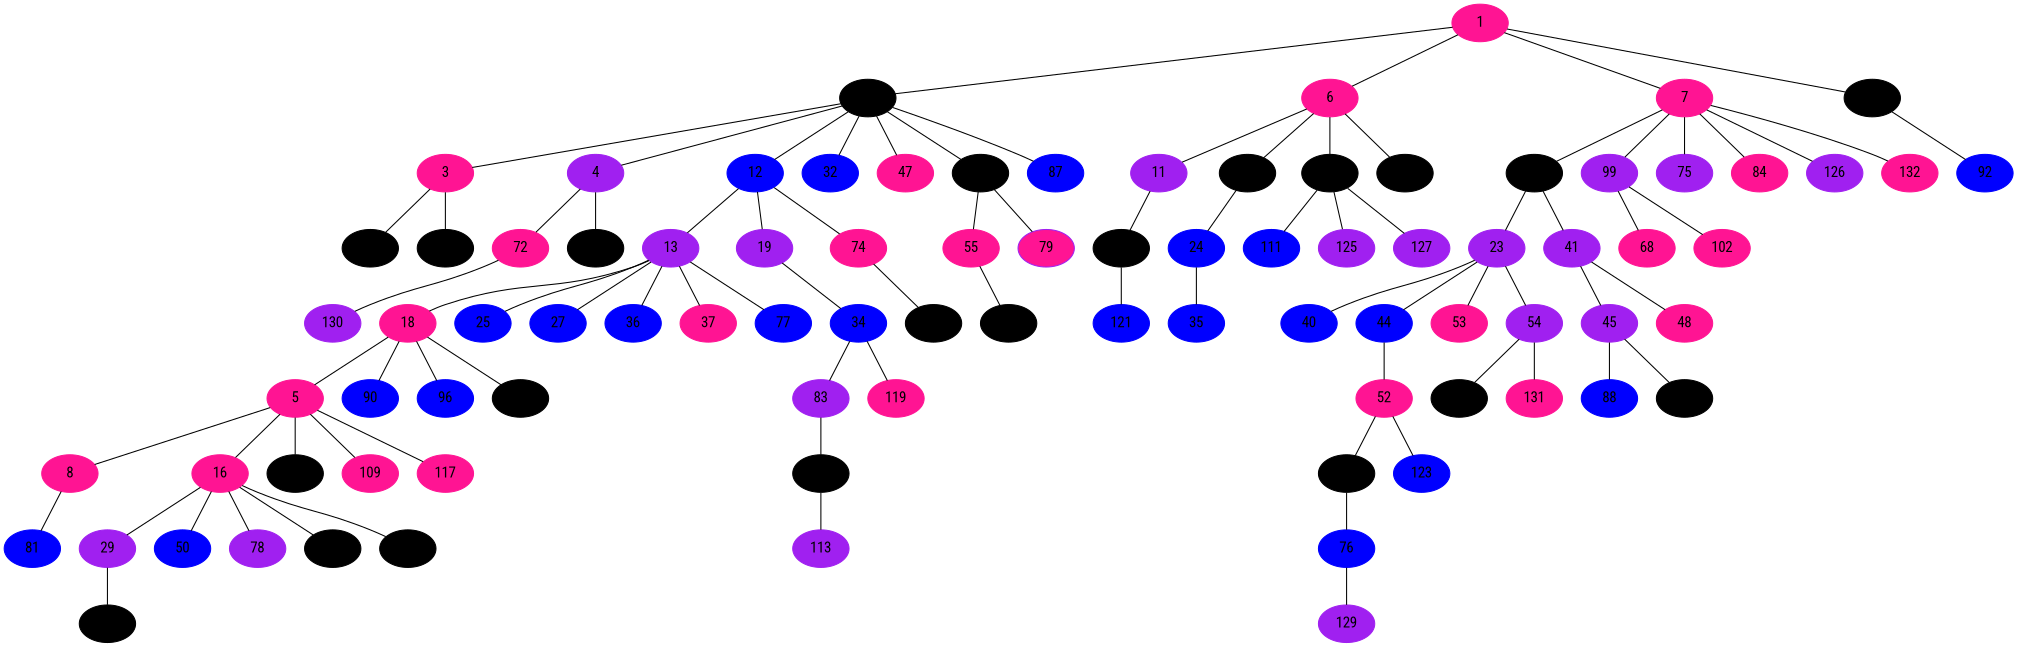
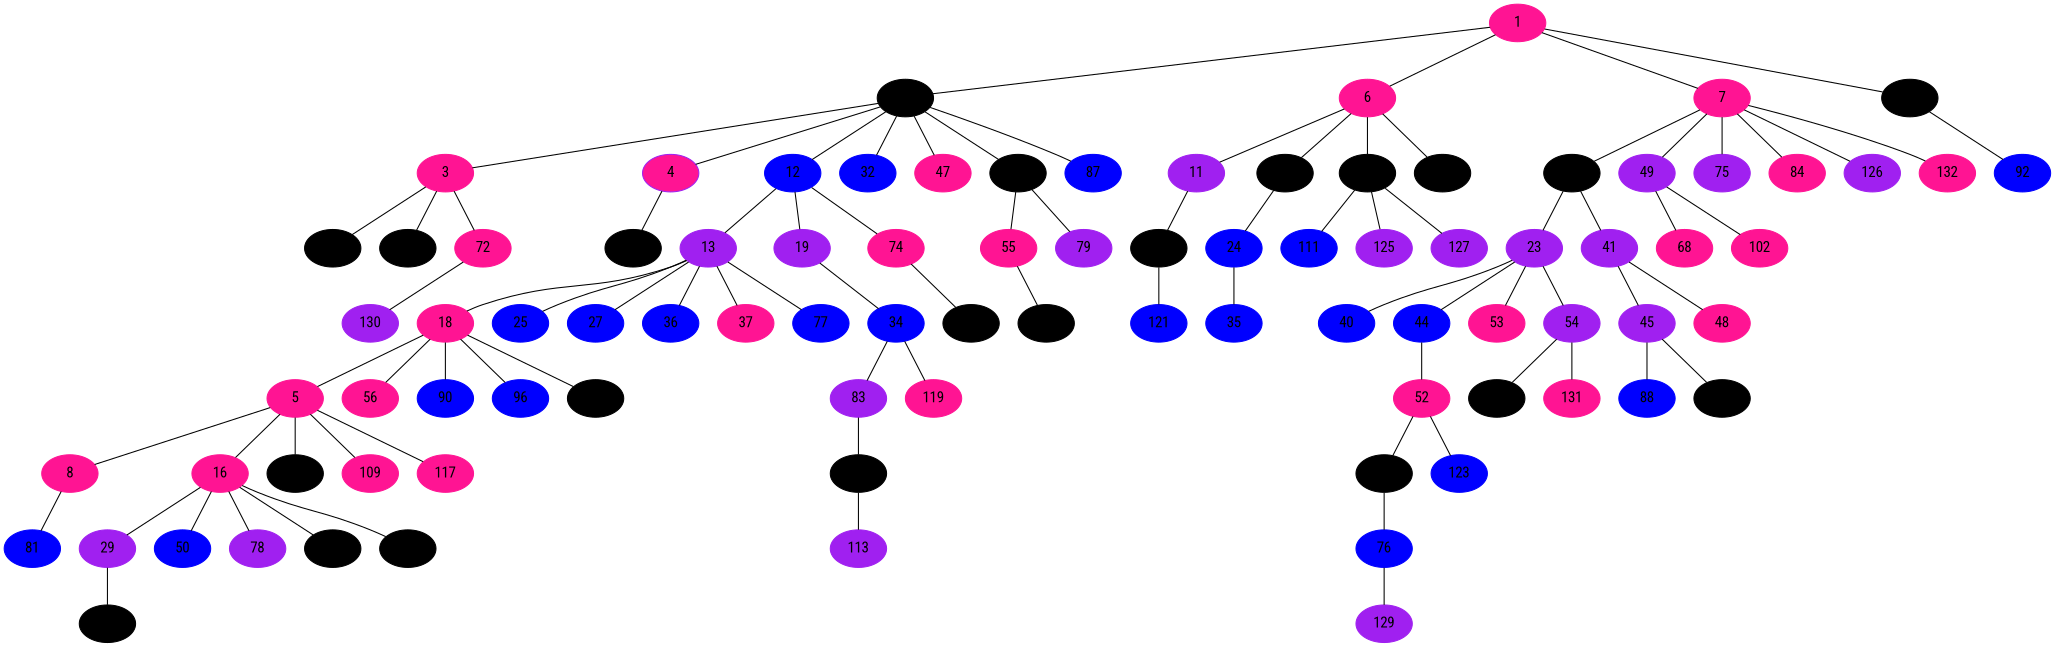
node "4": fillcolor purple -> deeppink
node "99": label "99" -> "49"
edge "4" -- "72": now "3" -- "72"
node "79": fillcolor deeppink -> purple
node "56": added
